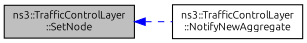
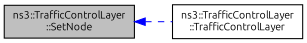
node "ns3::TrafficControlLayer ::NotifyNewAggregate": label "ns3::TrafficControlLayer ::NotifyNewAggregate" -> "ns3::TrafficControlLayer ::TrafficControlLayer"
